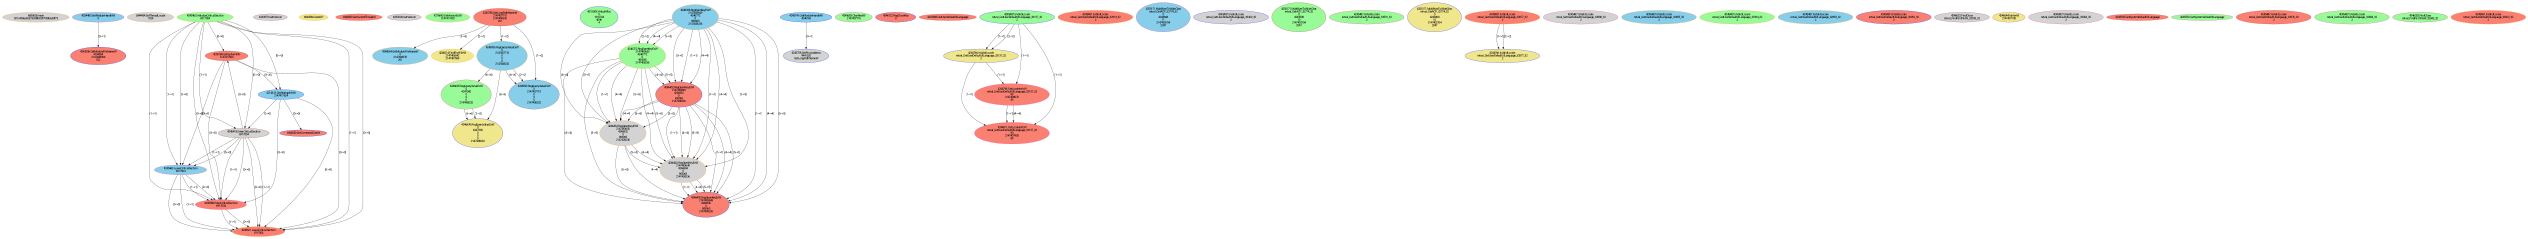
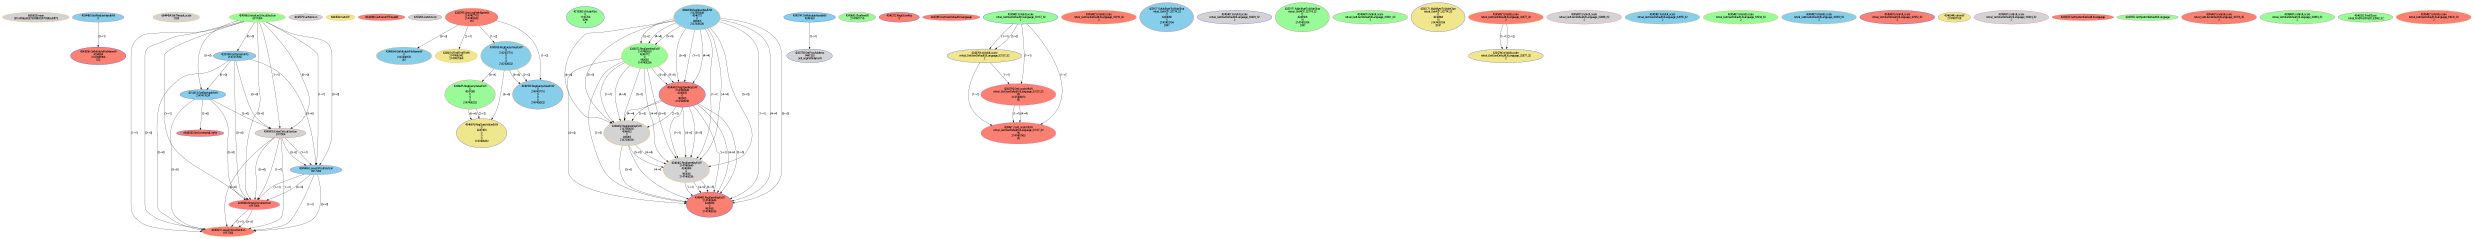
node "4276690.GetVersionExW 2147417420": removed
node "4246032.FindClose retval_FindFirstFileW_32935_32": removed
node "4250188.GetSystemInfo 2147417660": fillcolor salmon -> skyblue
edge "4245418.EnterCriticalSection 6917004" -> "4250188.GetSystemInfo 2147417660": reversed
